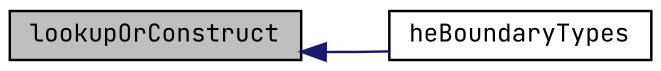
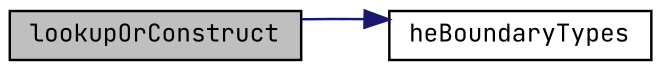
edge "heBoundaryTypes" -> "lookupOrConstruct": reversed
